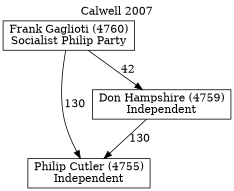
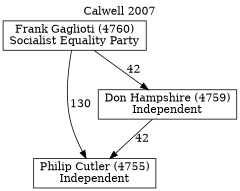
node "Frank Gaglioti (4760) Socialist Philip Party": label "Frank Gaglioti (4760) Socialist Philip Party" -> "Frank Gaglioti (4760) Socialist Equality Party"
edge "Don Hampshire (4759) Independent" -> "Philip Cutler (4755) Independent": label "130" -> "42"
